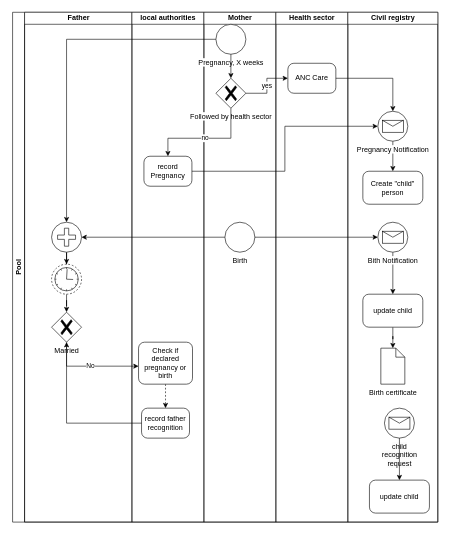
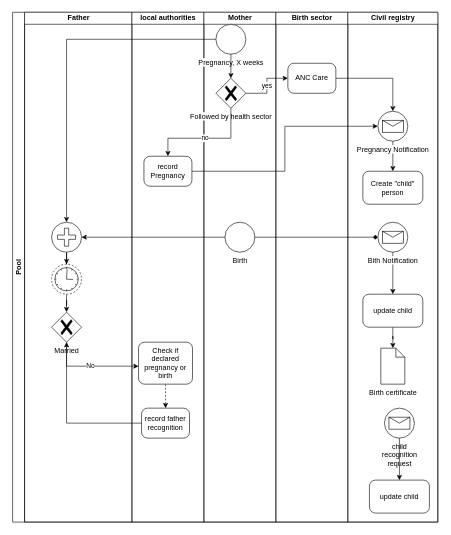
node "Health sector": label "Health sector" -> "Birth sector"
edge "Birth" -> "Bith Notification": arrowhead classic -> diamond
